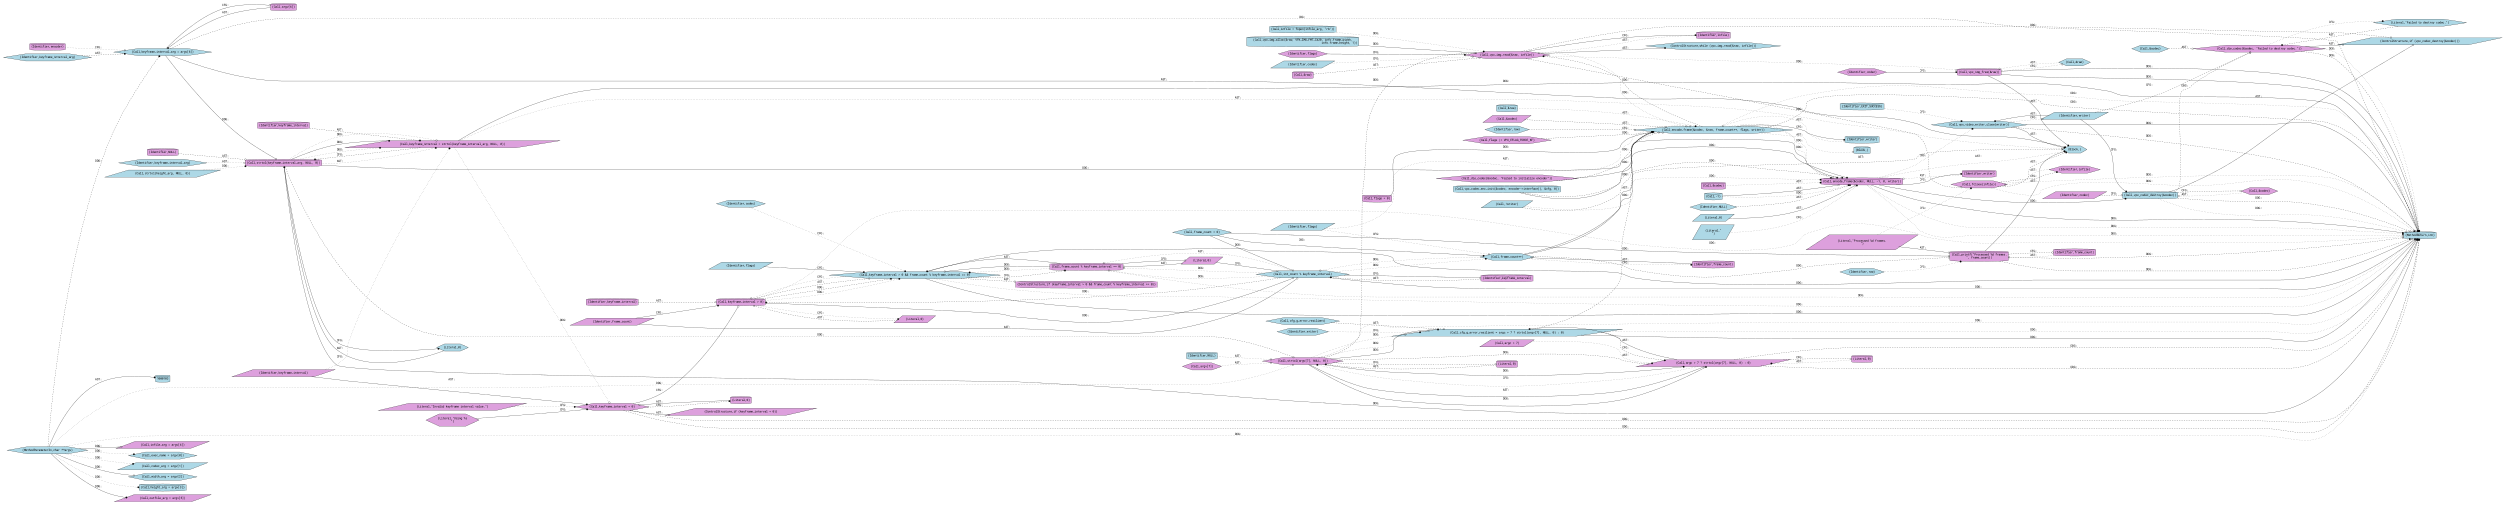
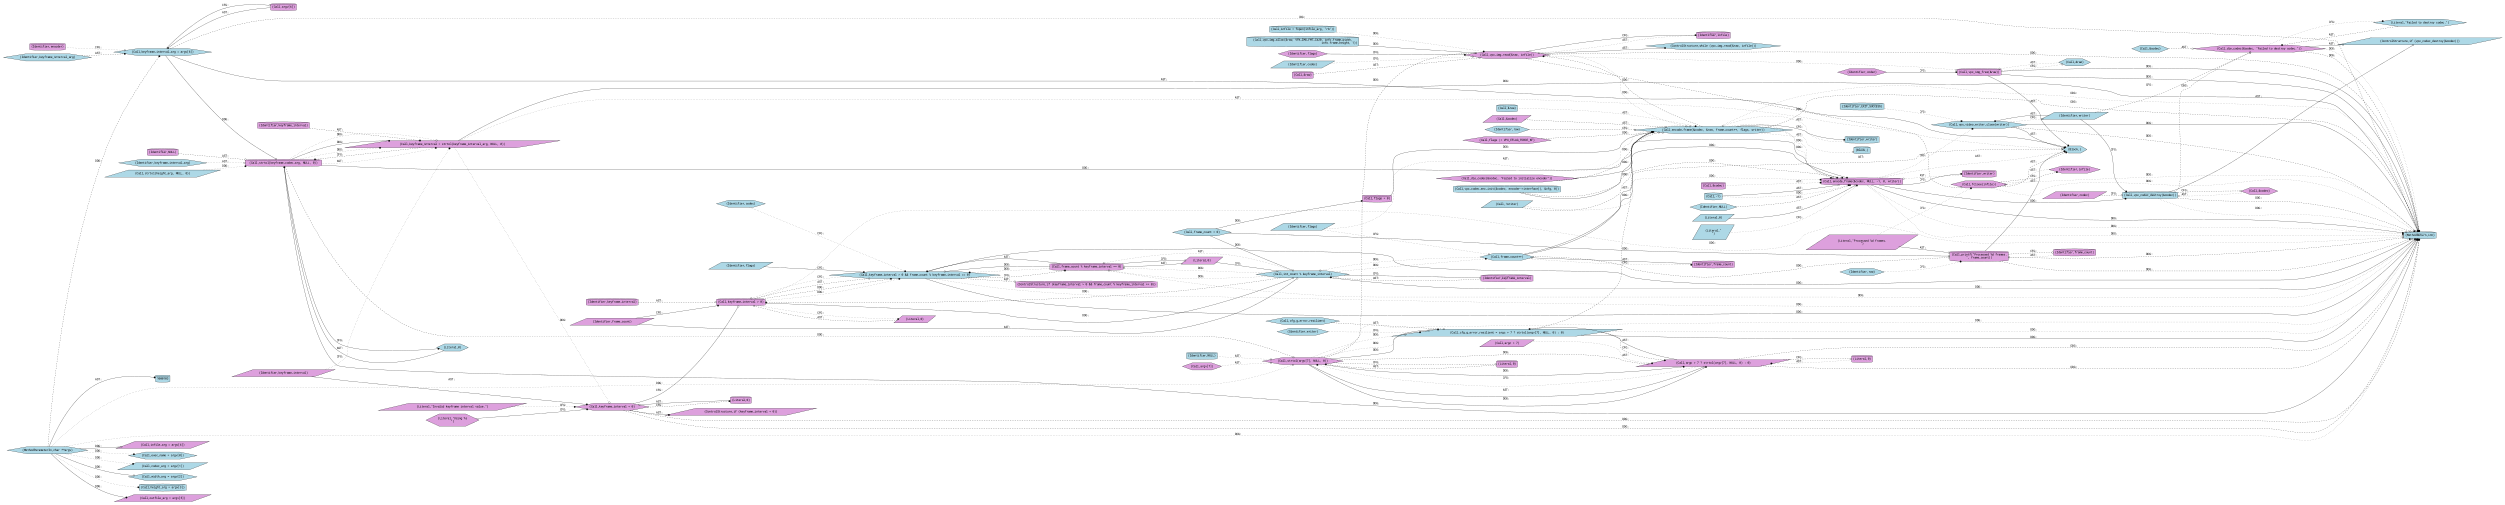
edge "(Call,vpx_img_read(&raw, infile))" -> "(ControlStructure,if (vpx_codec_destroy(&codec)))": now "(Call,vpx_img_read(&raw, infile))" -> "(MethodReturn,int)"
node "(Call,strtol(keyframe_interval_arg, NULL, 0))": label "(Call,strtol(keyframe_interval_arg, NULL, 0))" -> "(Call,strtol(keyframe_codec_arg, NULL, 0))"
edge "(Call,frame_count = 0)" -> "(Call,frame_count++)": now "(Call,frame_count = 0)" -> "(Call,flags = 0)"
edge "(Call,keyframe_interval < 0)" -> "(ControlStructure,if (keyframe_interval < 0))": arrowhead odot -> dot
